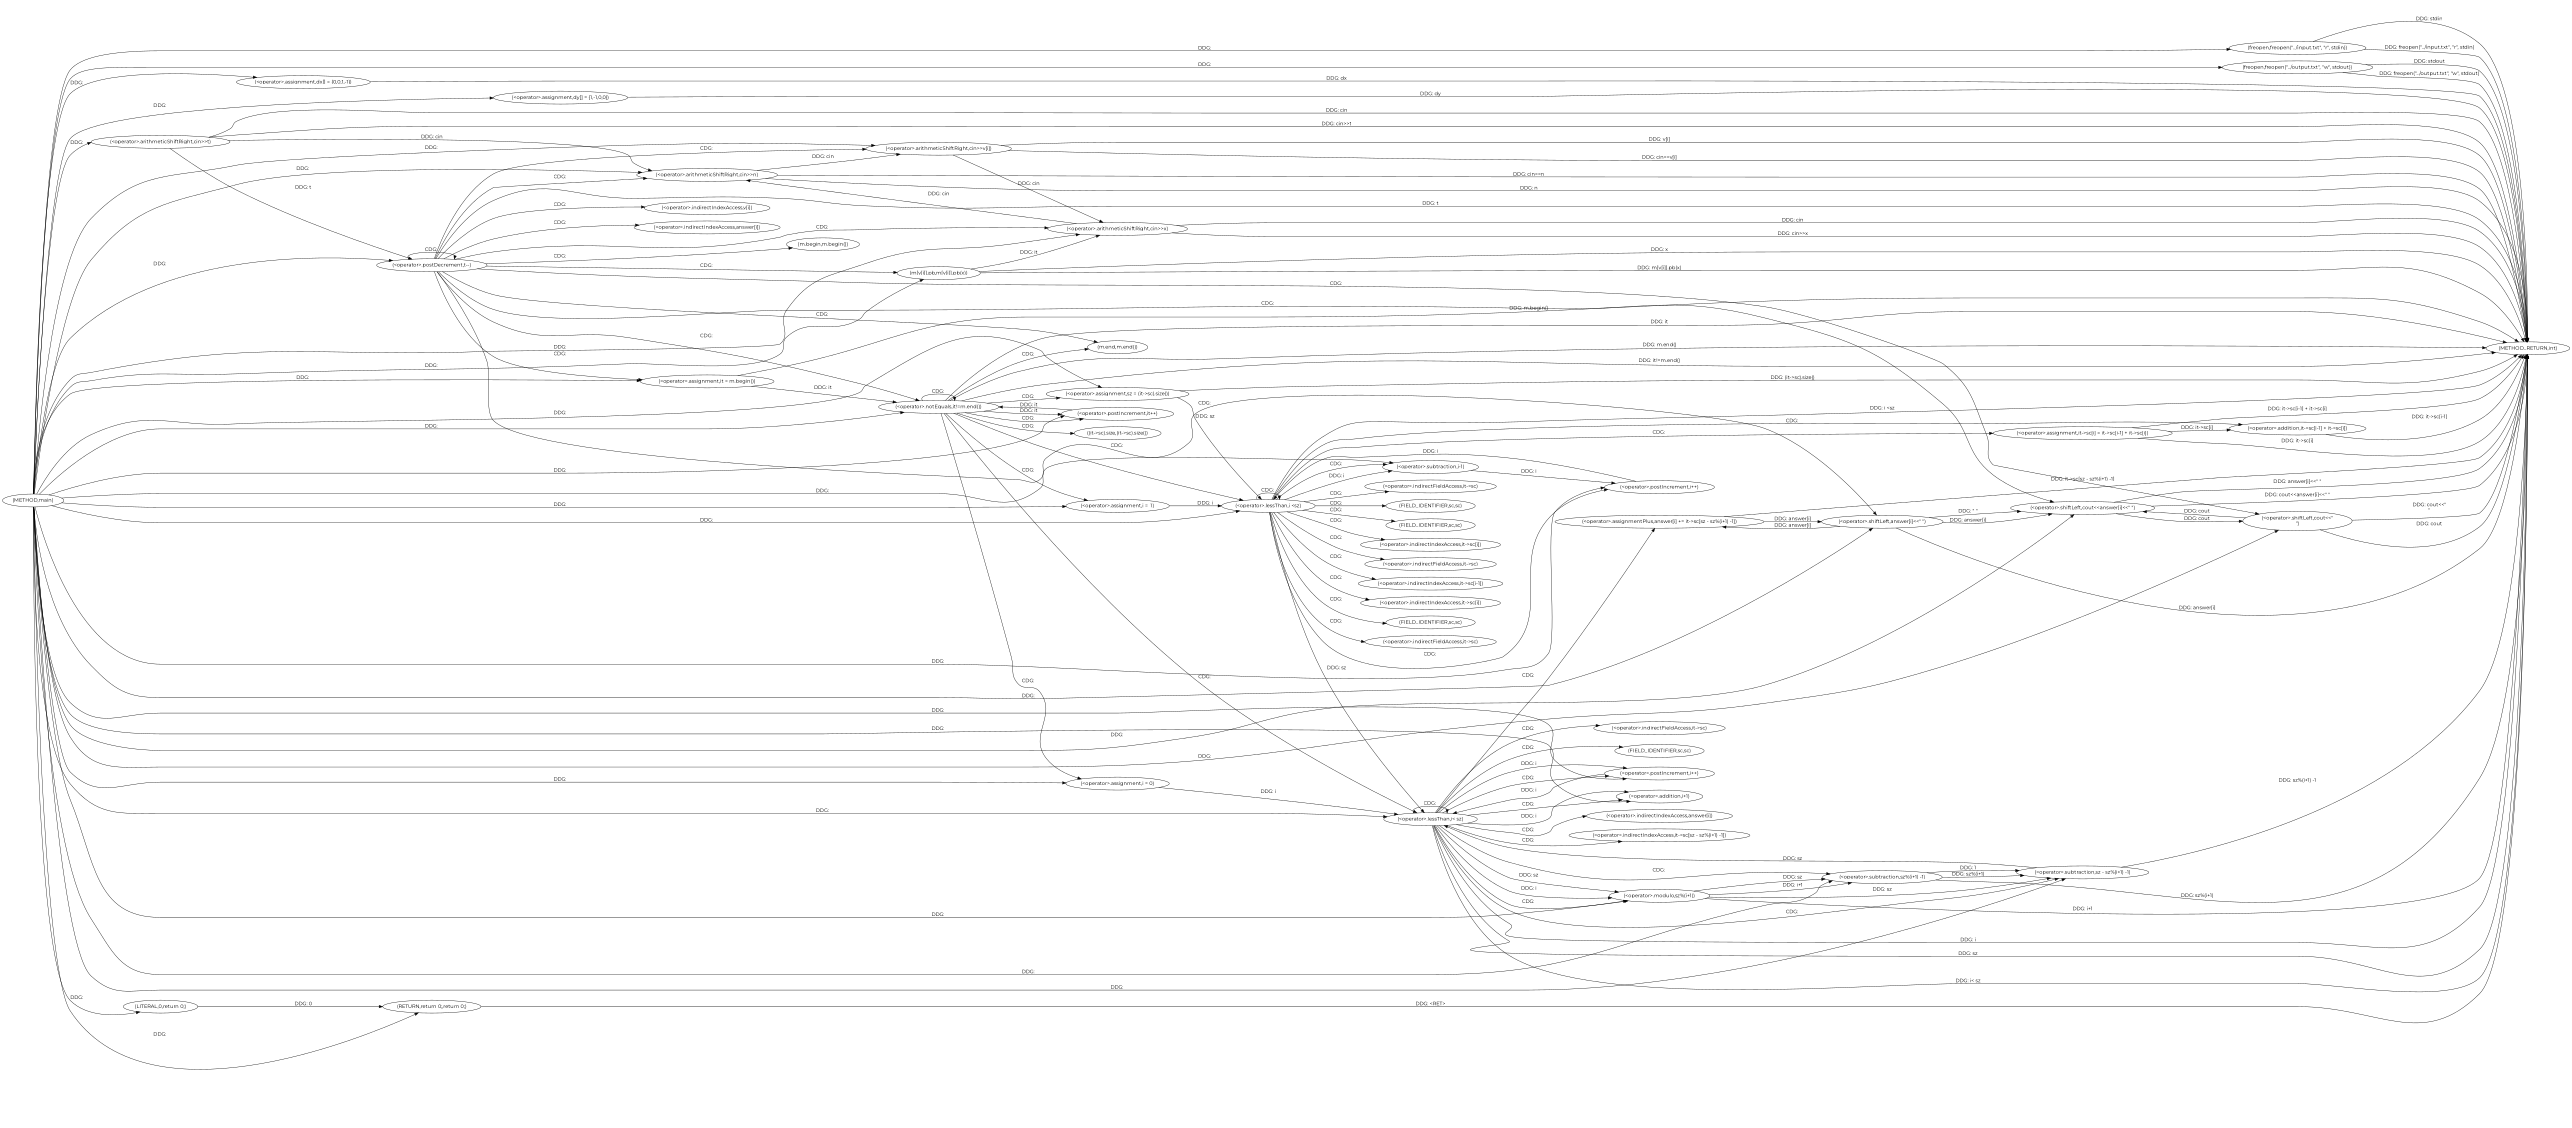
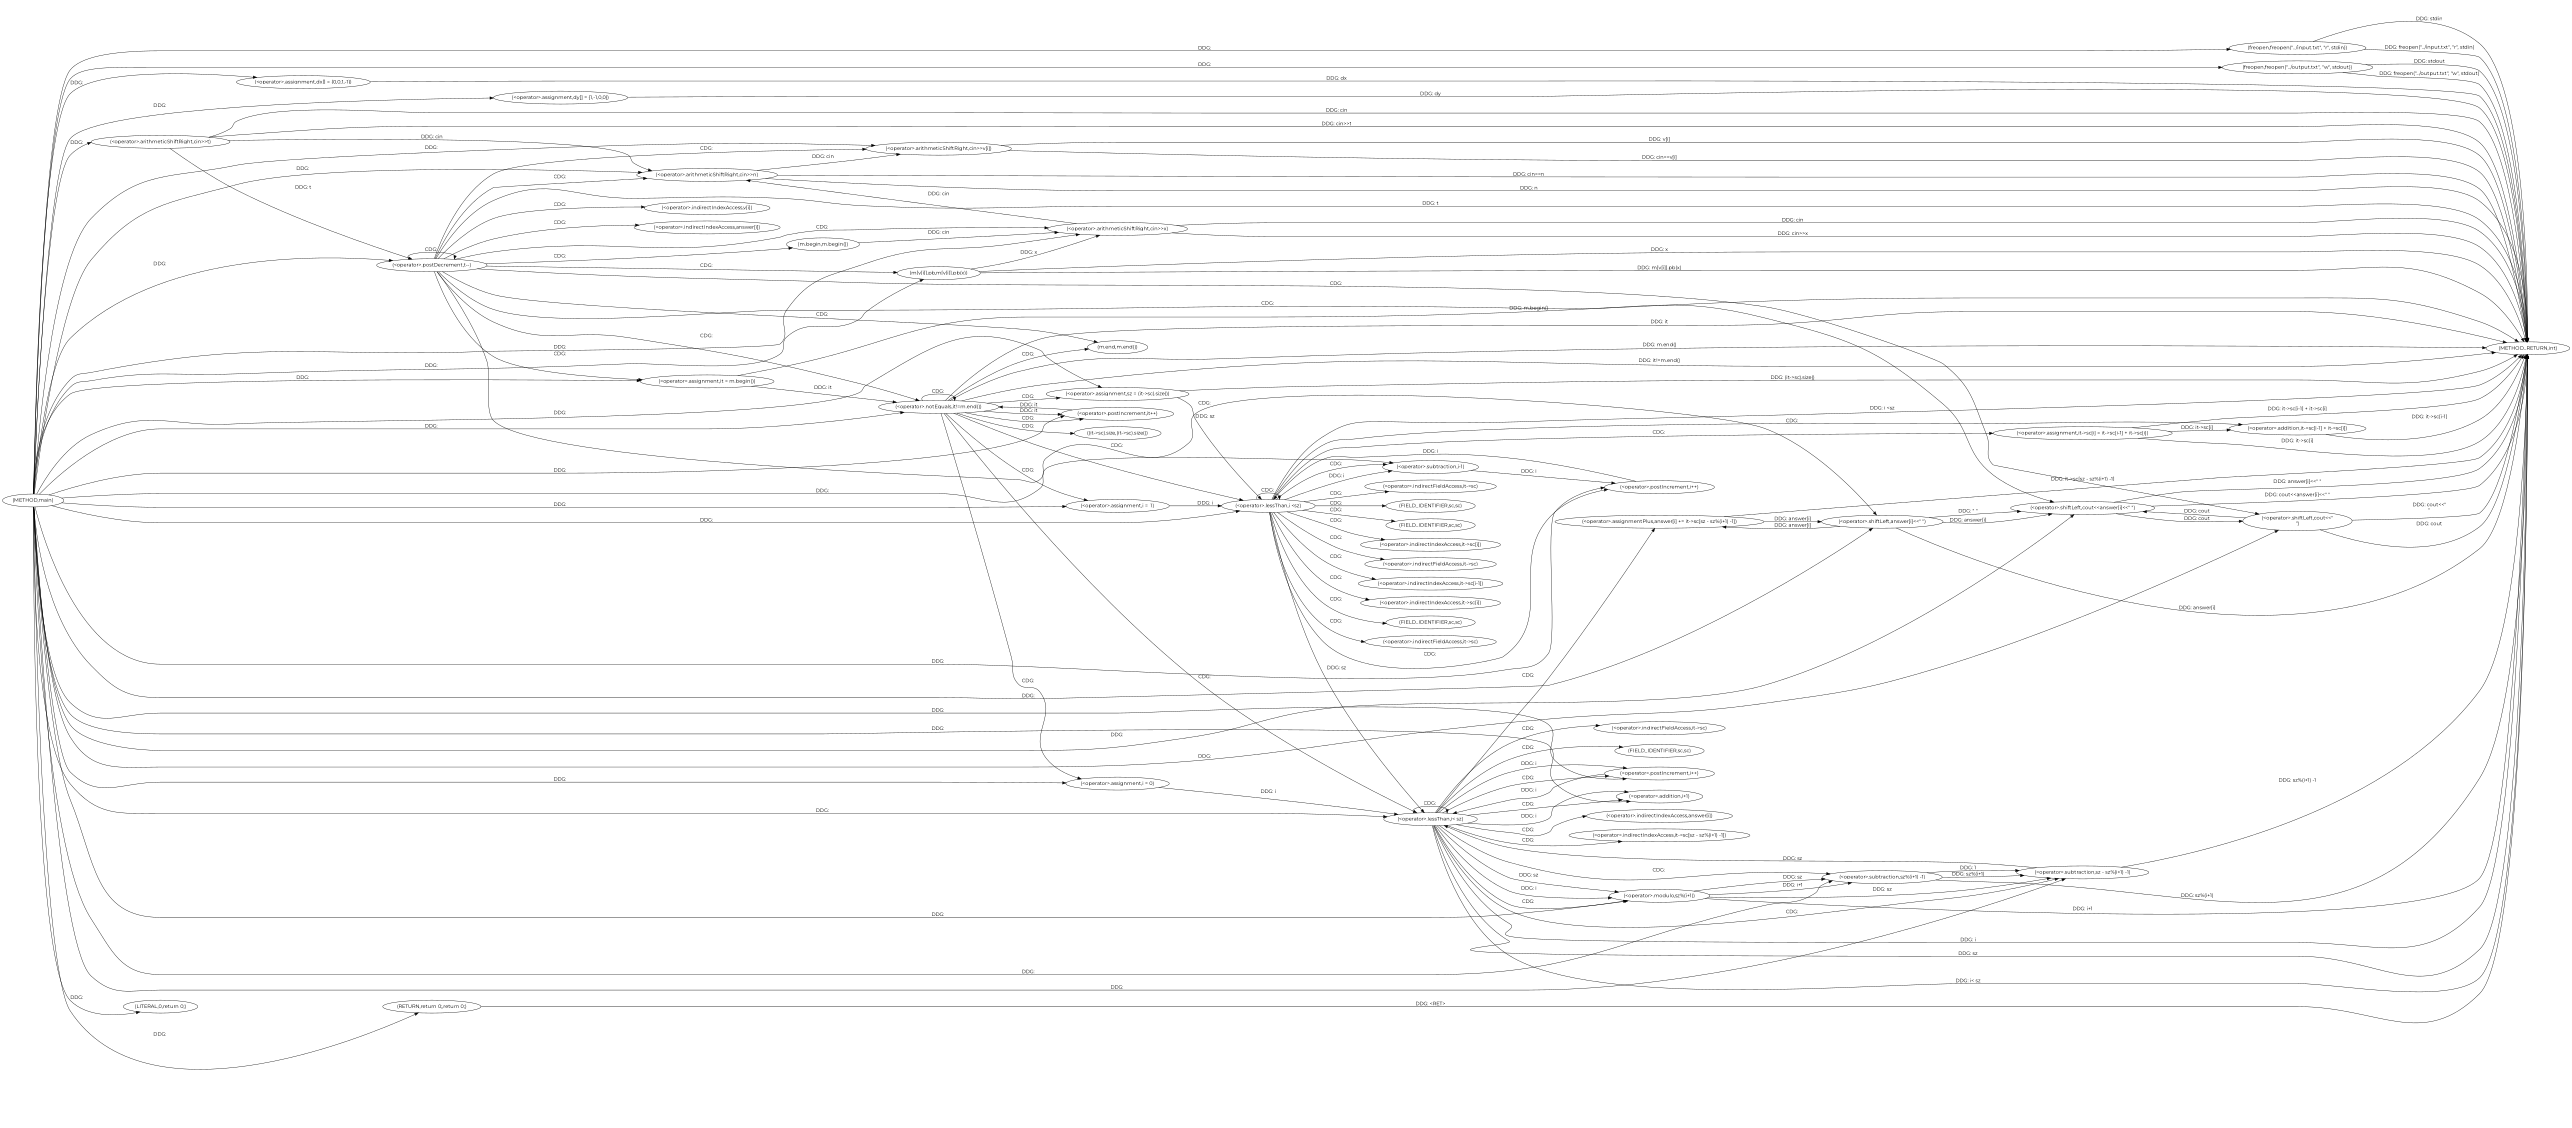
edge "(<operator>.arithmeticShiftRight,cin>>v[i])" -> "(<operator>.arithmeticShiftRight,cin>>x)": now "(m.begin,m.begin())" -> "(<operator>.arithmeticShiftRight,cin>>x)"
edge "(m[v[i]].pb,m[v[i]].pb(x))" -> "(<operator>.arithmeticShiftRight,cin>>x)": label "DDG: it" -> "DDG: x"
edge "(LITERAL,0,return 0;)" -> "(RETURN,return 0;,return 0;)": removed, label "DDG: 0"
